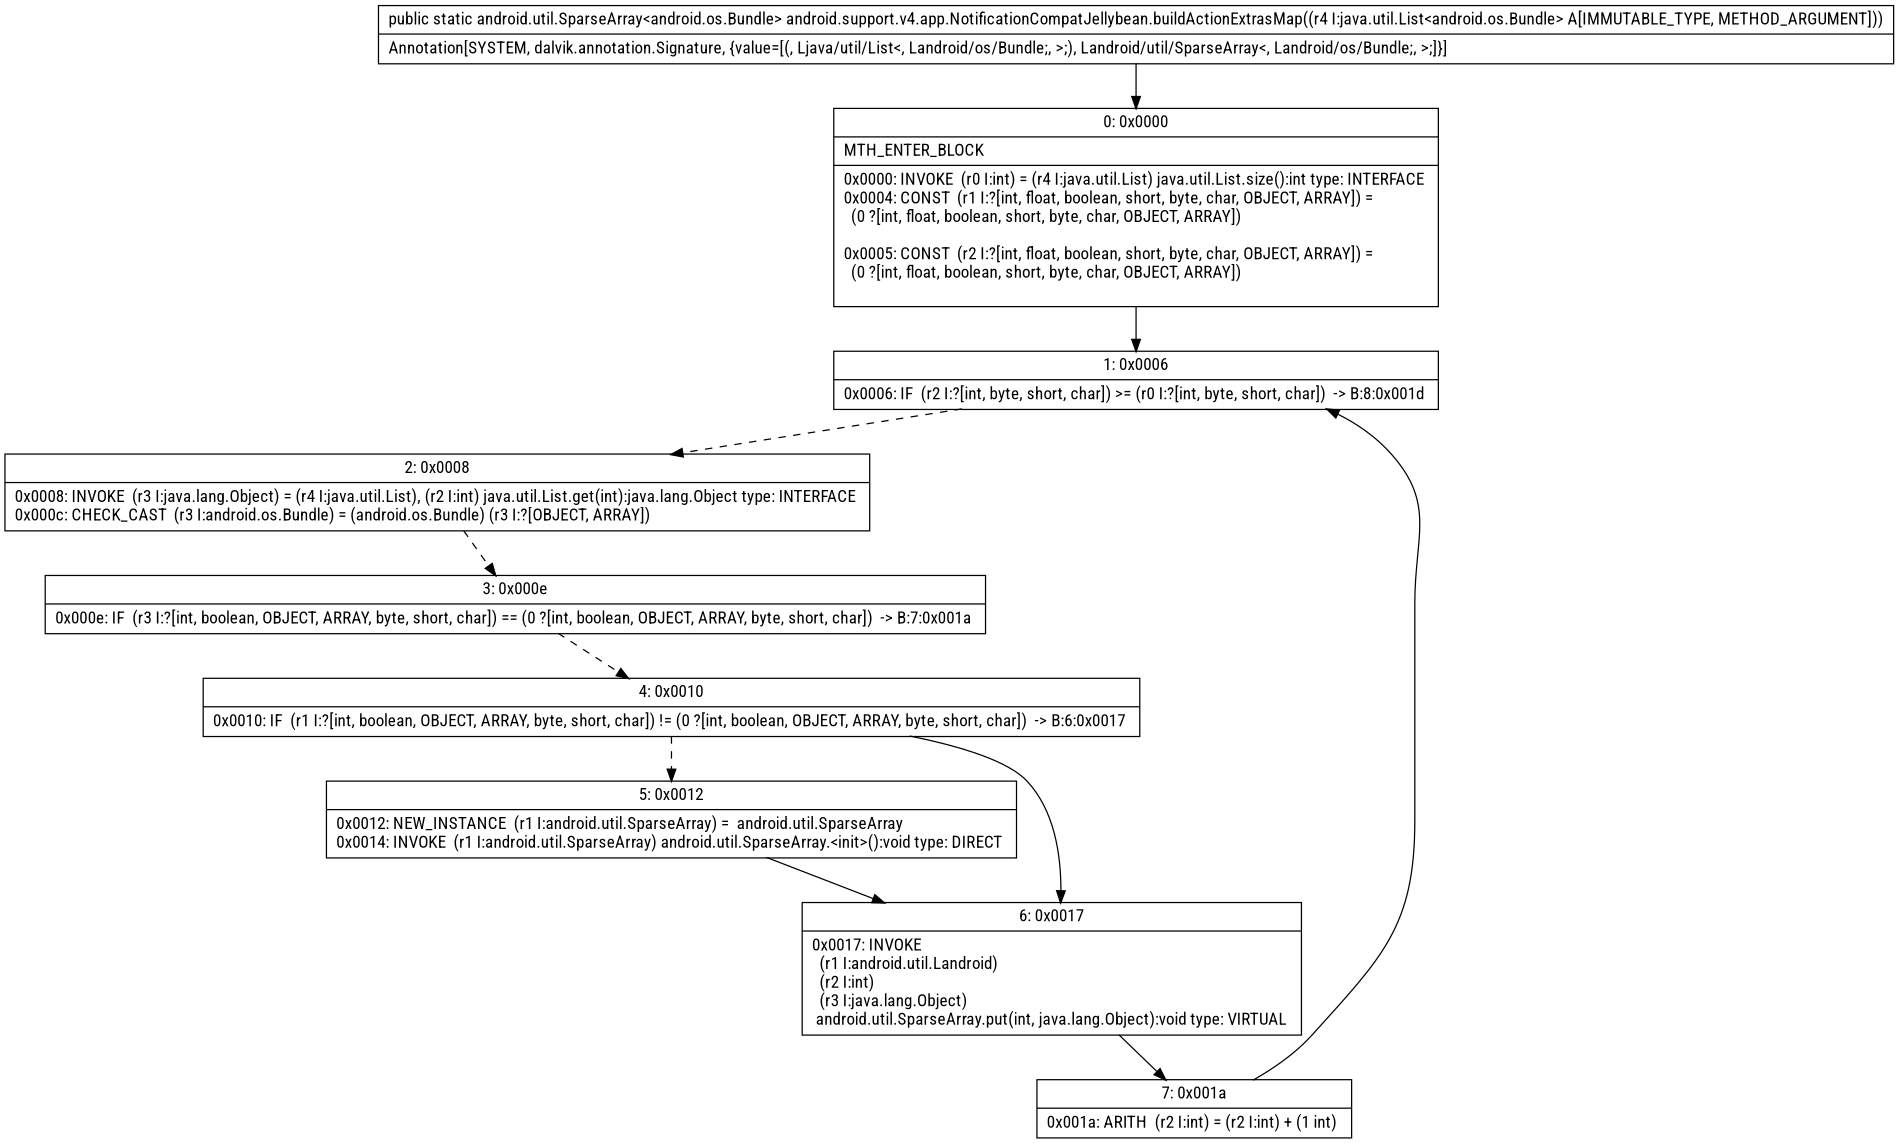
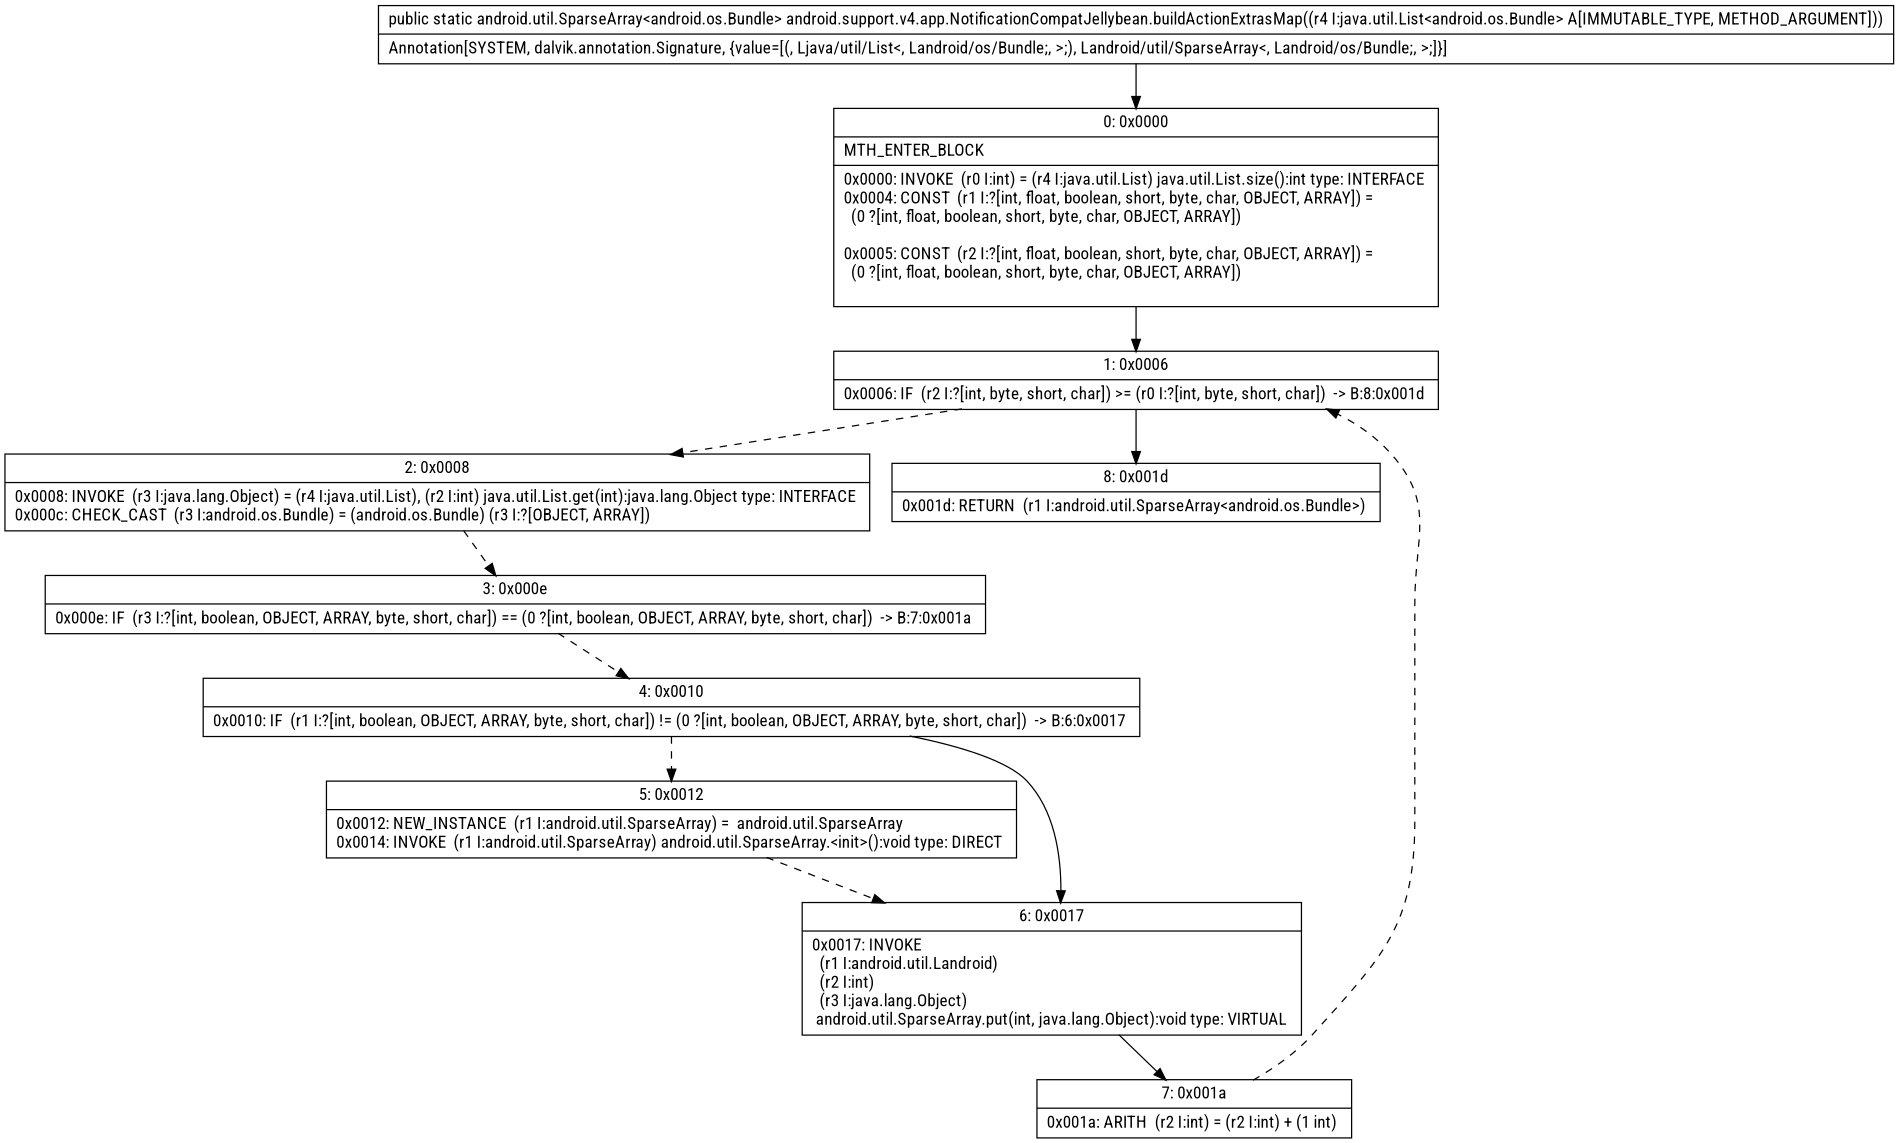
node "8: 0x001d": added
edge "7: 0x001a" -> "1: 0x0006": style solid -> dashed
edge "5: 0x0012" -> "6: 0x0017": style solid -> dashed
